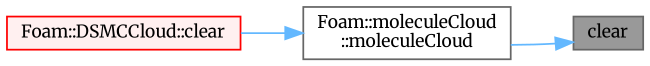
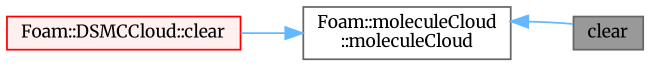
edge "Foam::moleculeCloud ::moleculeCloud" -> "clear": reversed
